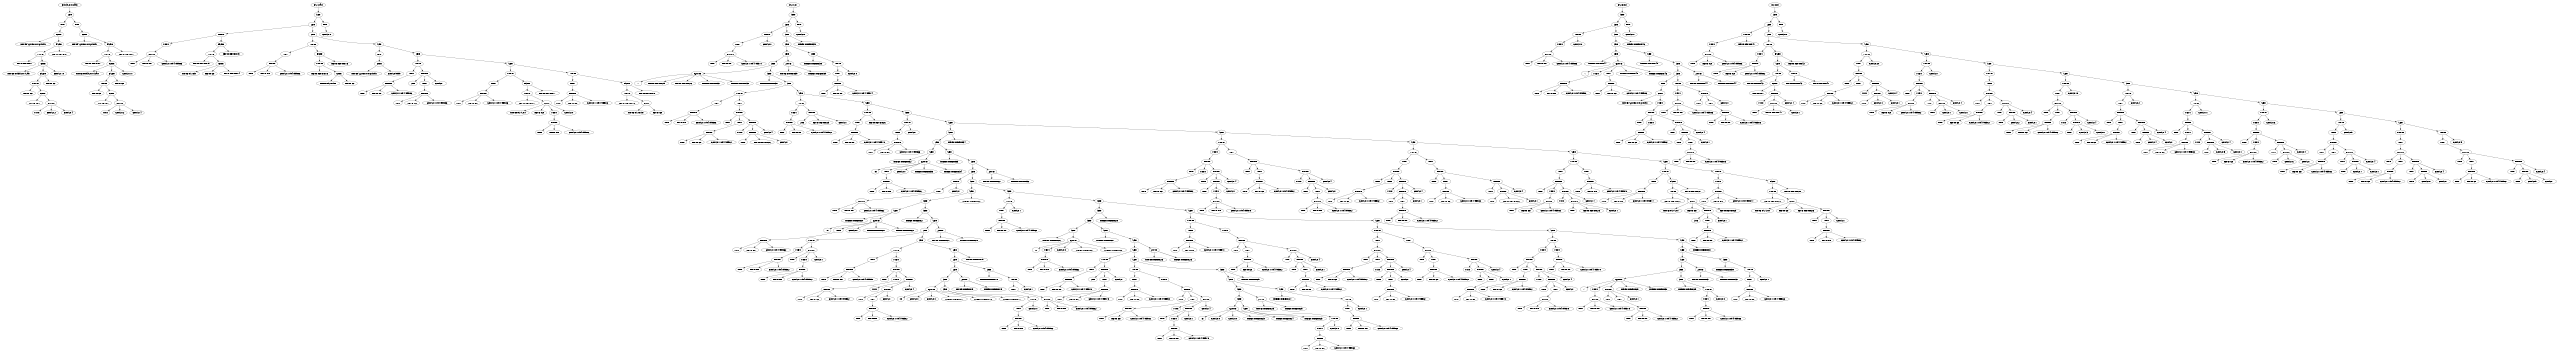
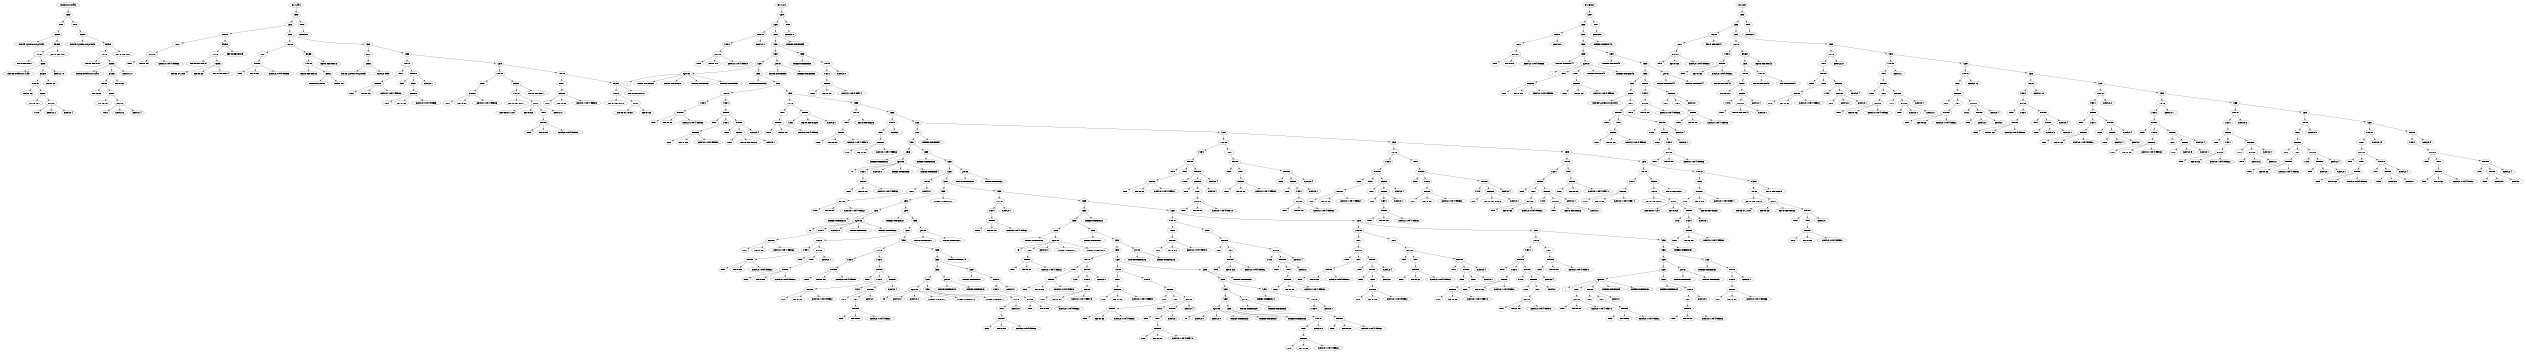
node "CONST 12": added
node "CONST 19": added
